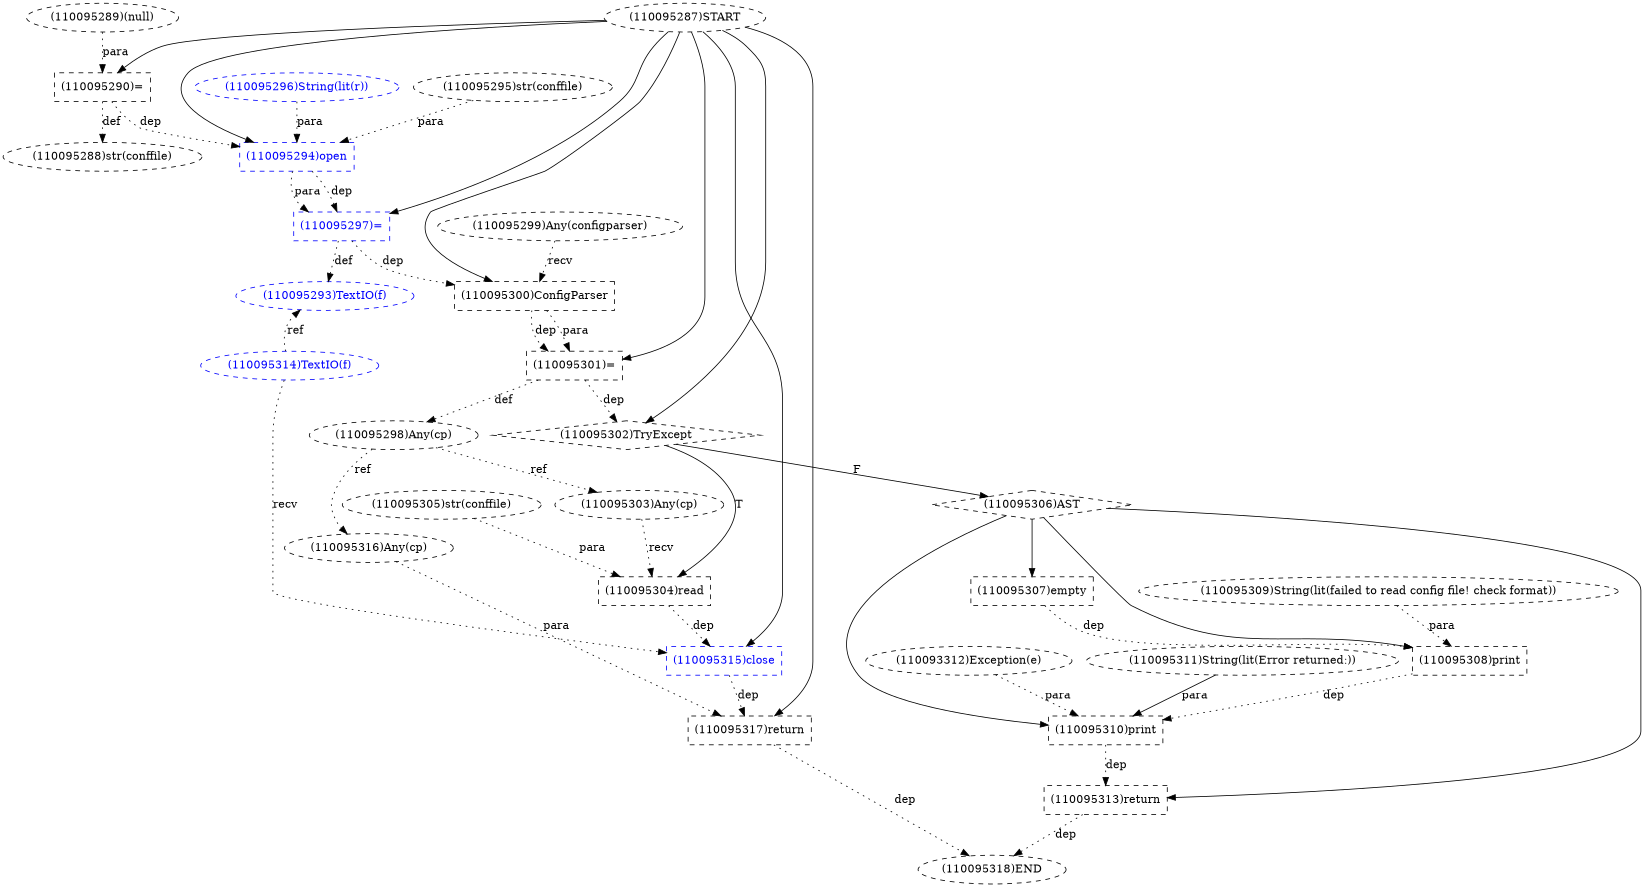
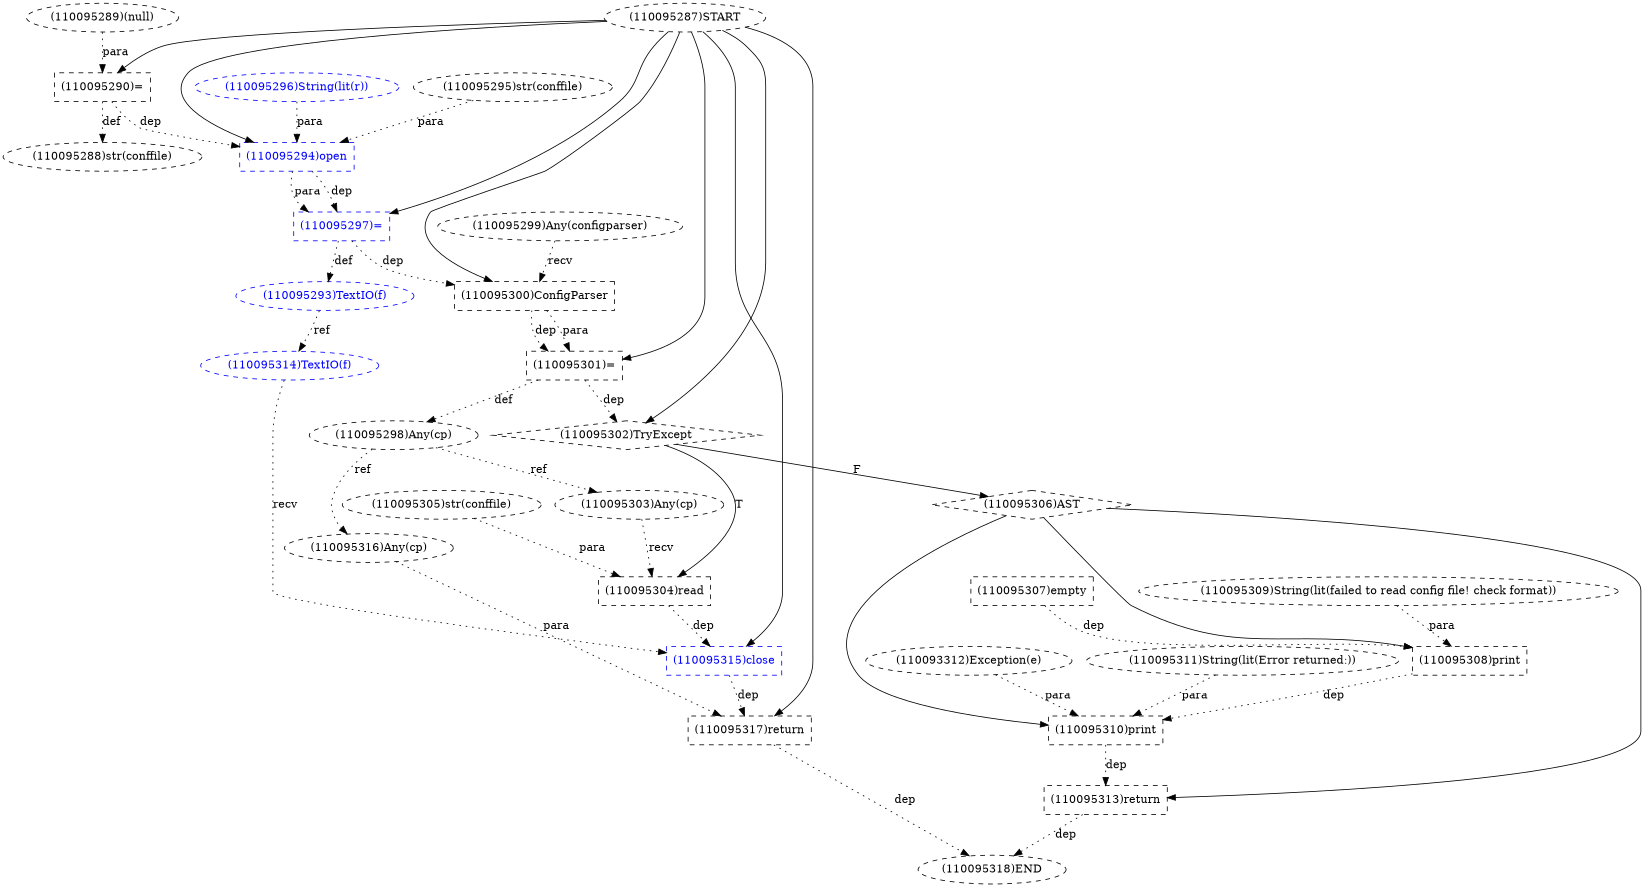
edge "(110095314)TextIO(f)" -> "(110095293)TextIO(f)": reversed
edge "(110095306)AST" -> "(110095307)empty": removed
edge "(110095311)String(lit(Error returned:))" -> "(110095310)print": style solid -> dotted
